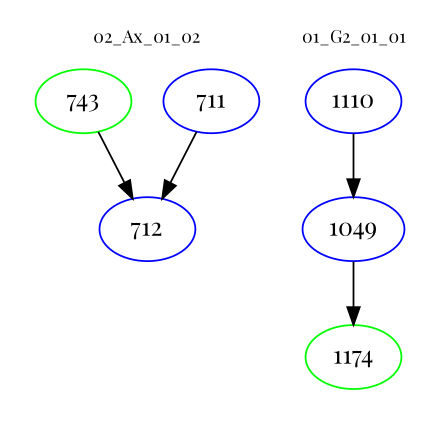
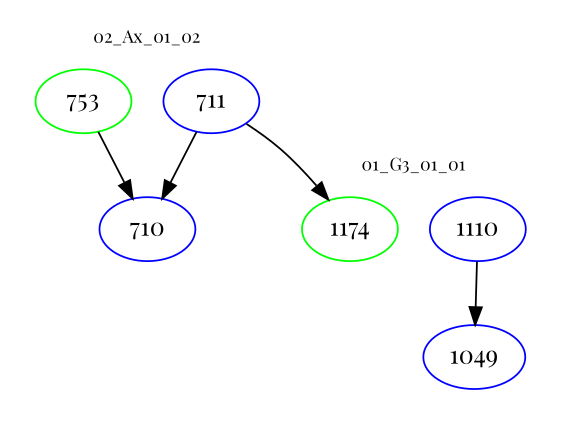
cluster "01_G2_01_01": label "01_G2_01_01" -> "01_G3_01_01"
node "743": label "743" -> "753"
node "712": label "712" -> "710"
edge "1049" -> "1174": now "711" -> "1174"
